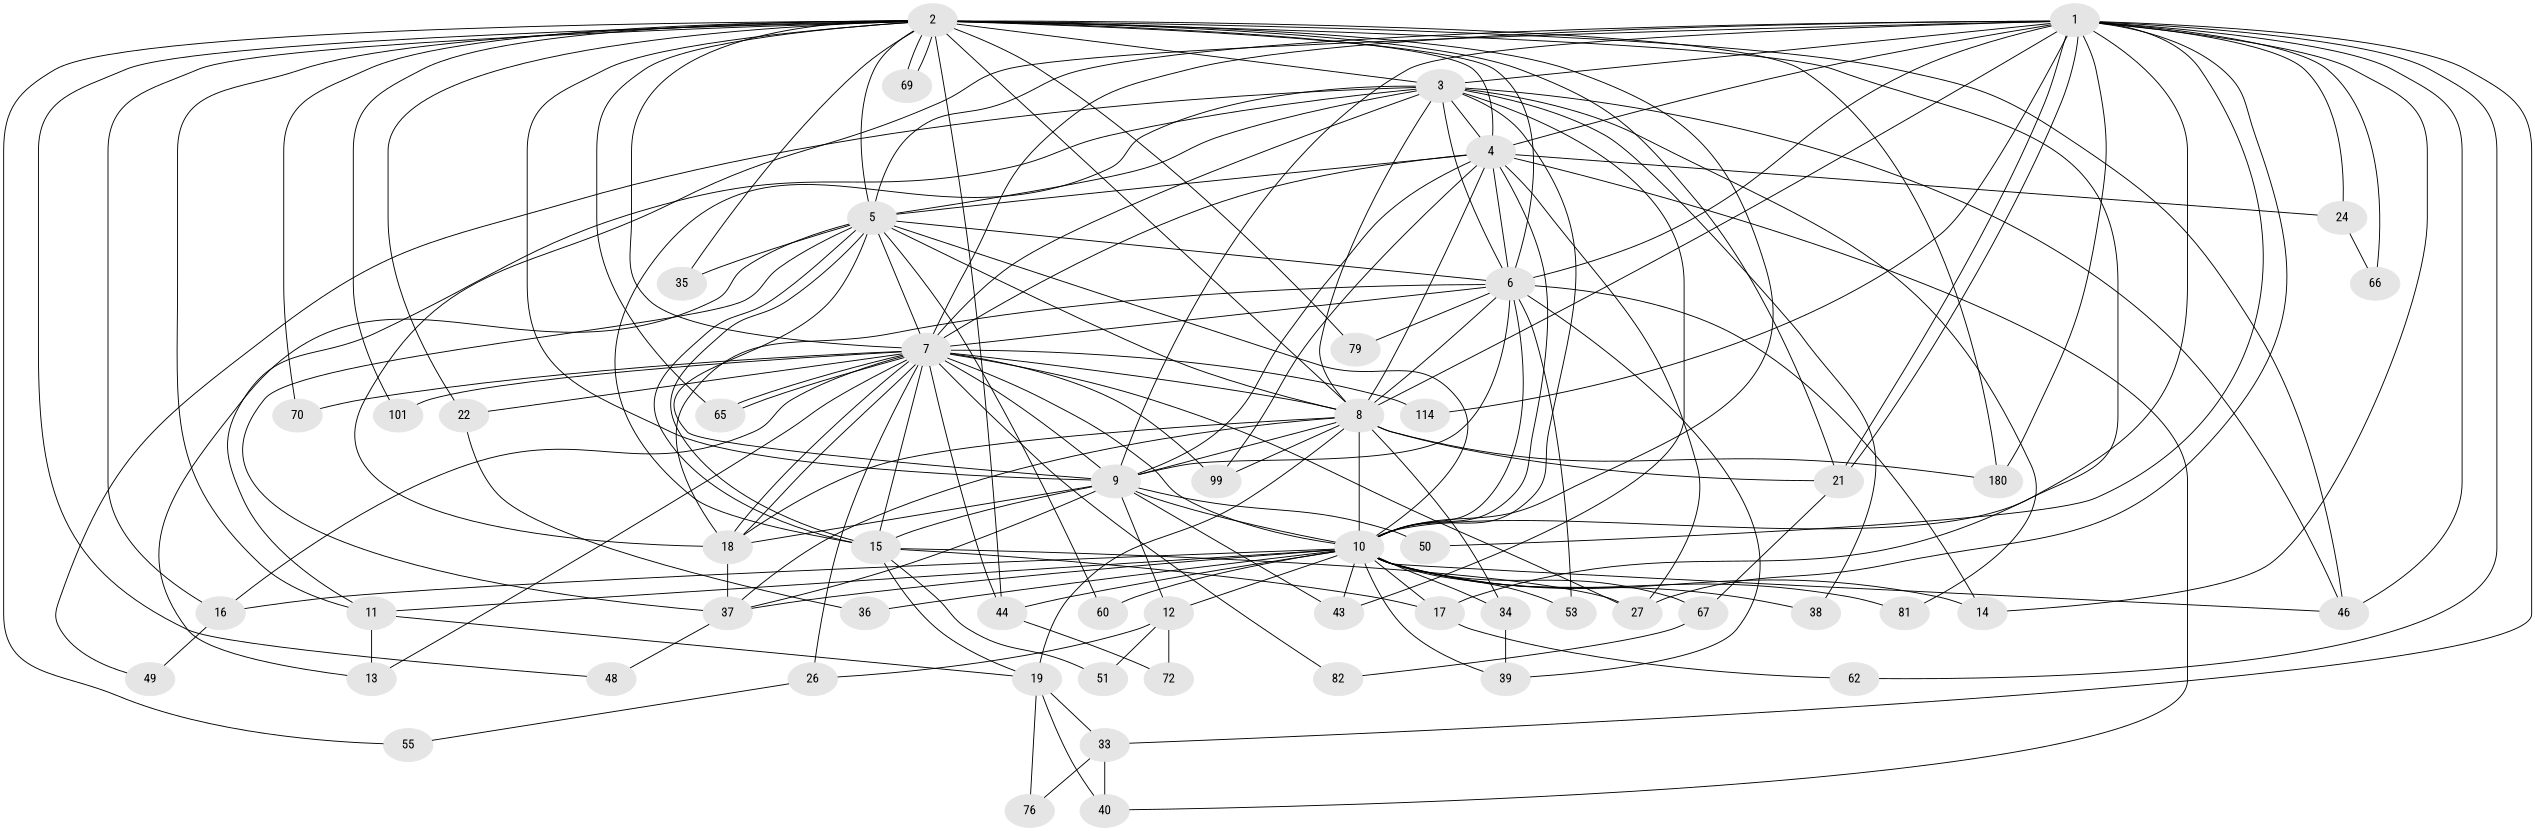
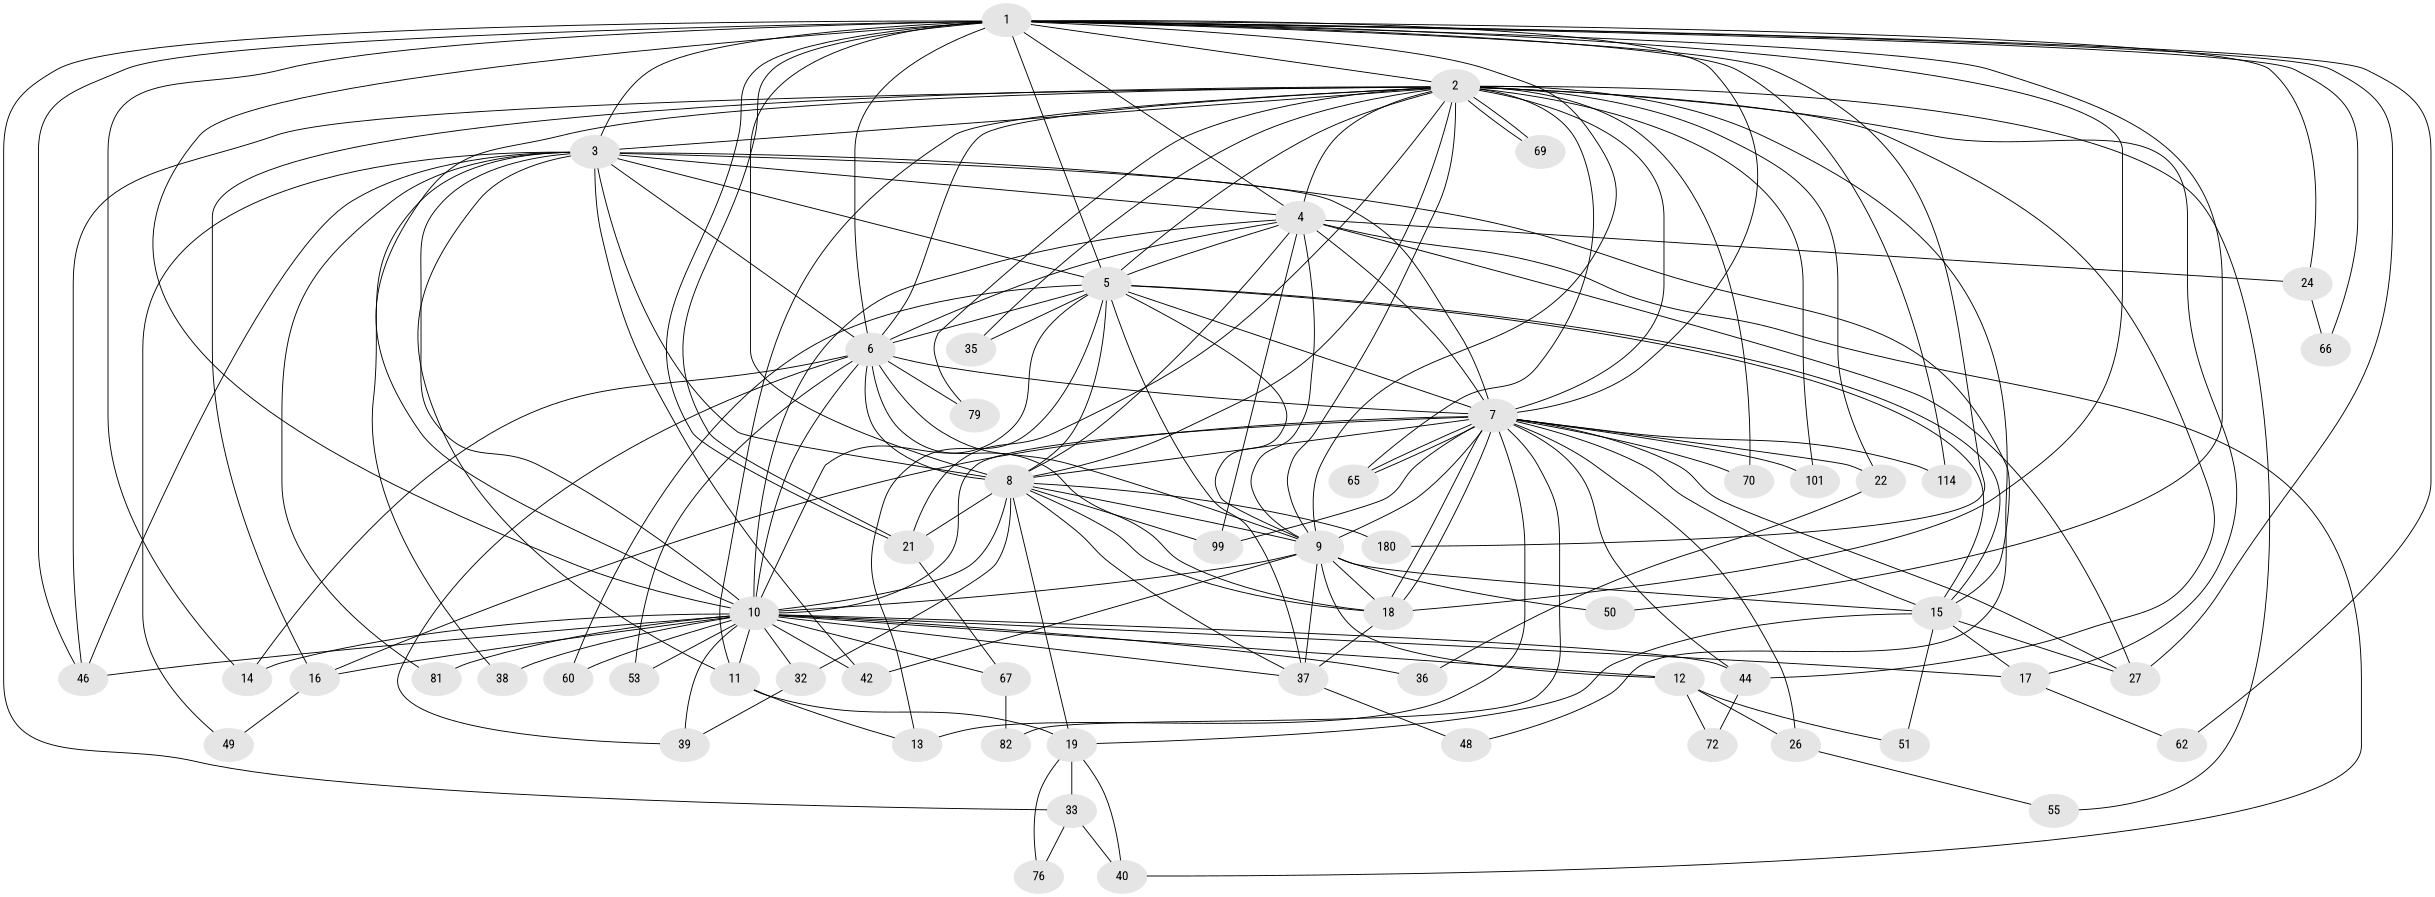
edge "2" -- "180": now "2" -- "1"
node "43": label "43" -> "42"
node "34": label "34" -> "32"
